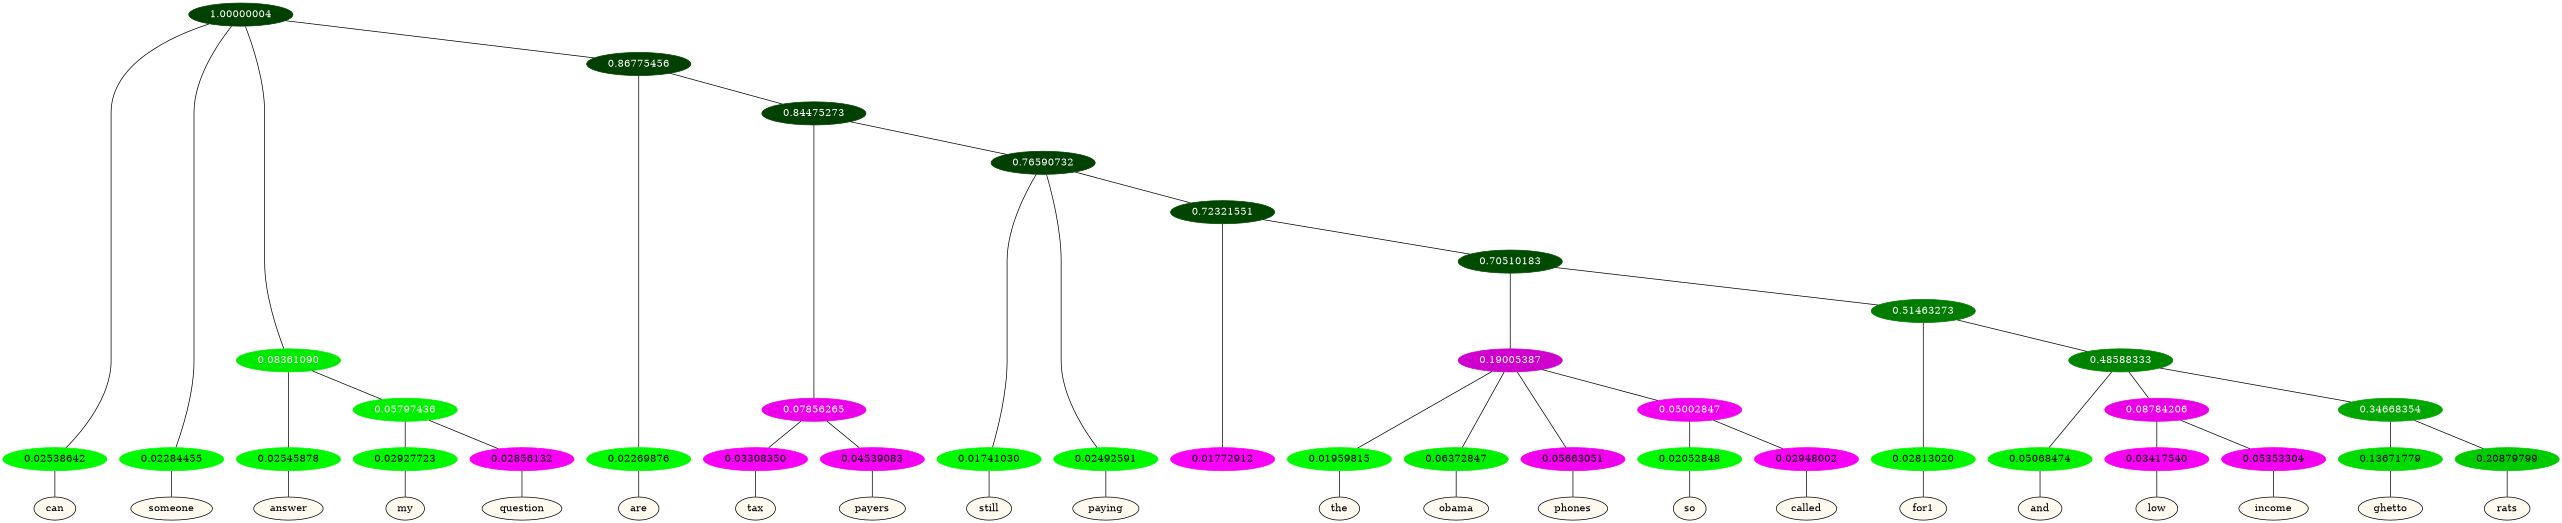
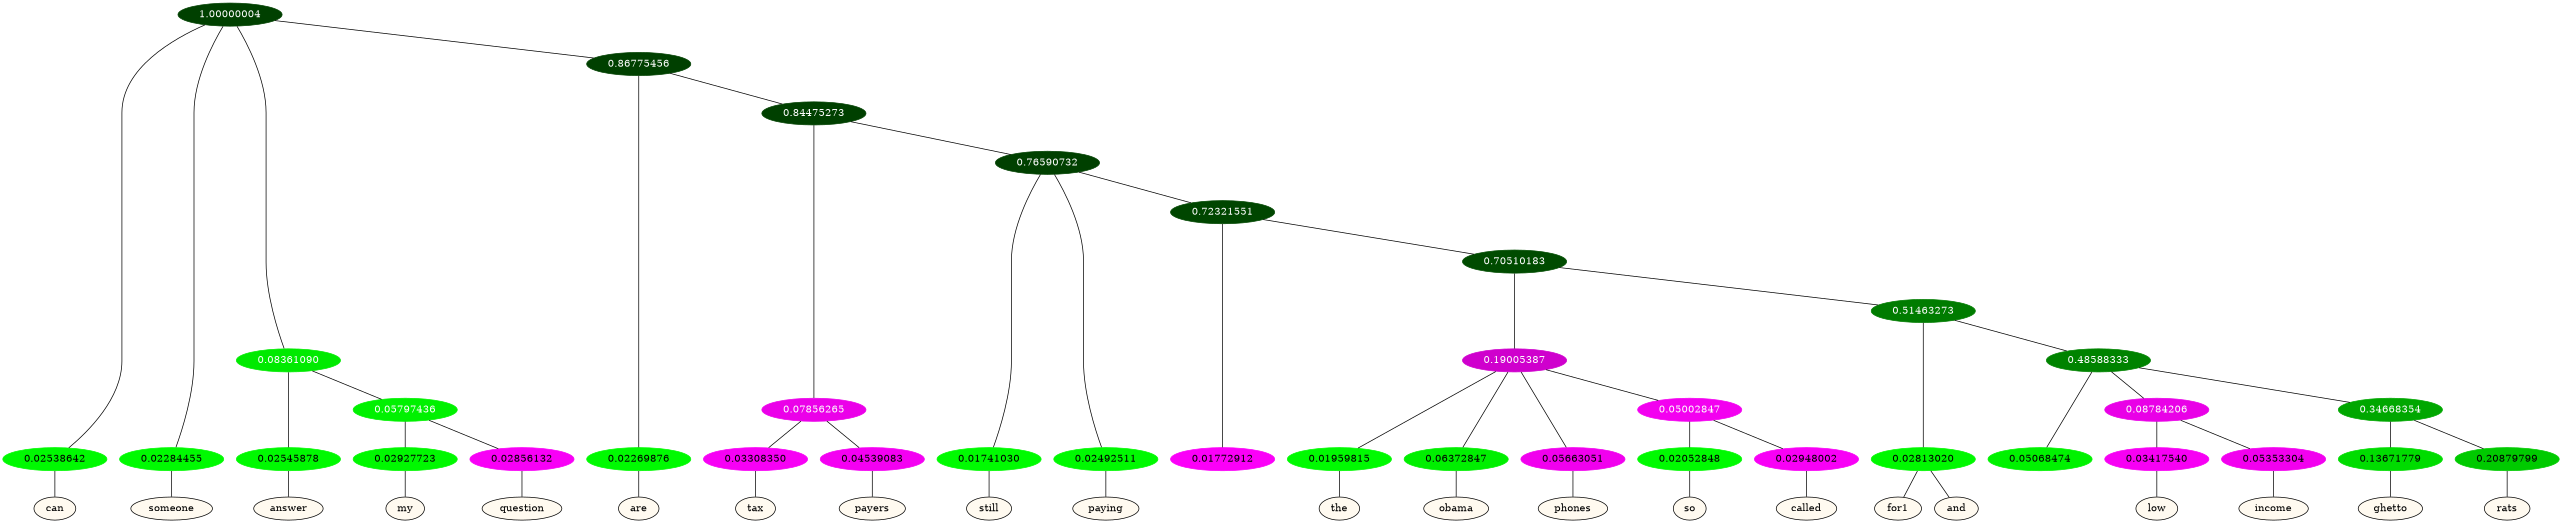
node "0.02492591": label "0.02492591" -> "0.02492511"
edge "0.05068474" -- "and": now "0.02813020" -- "and"
